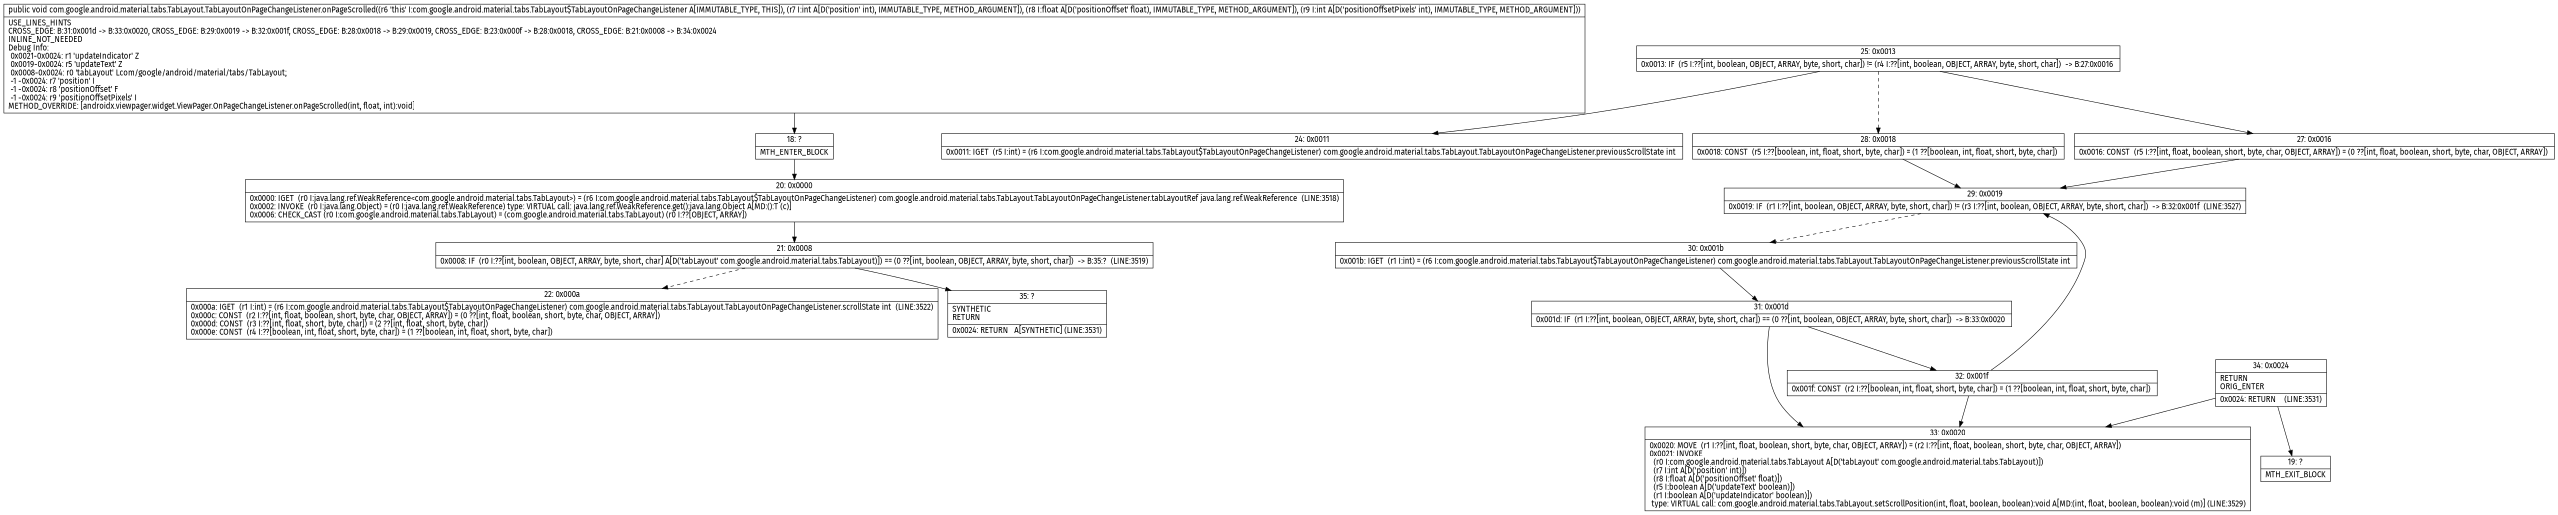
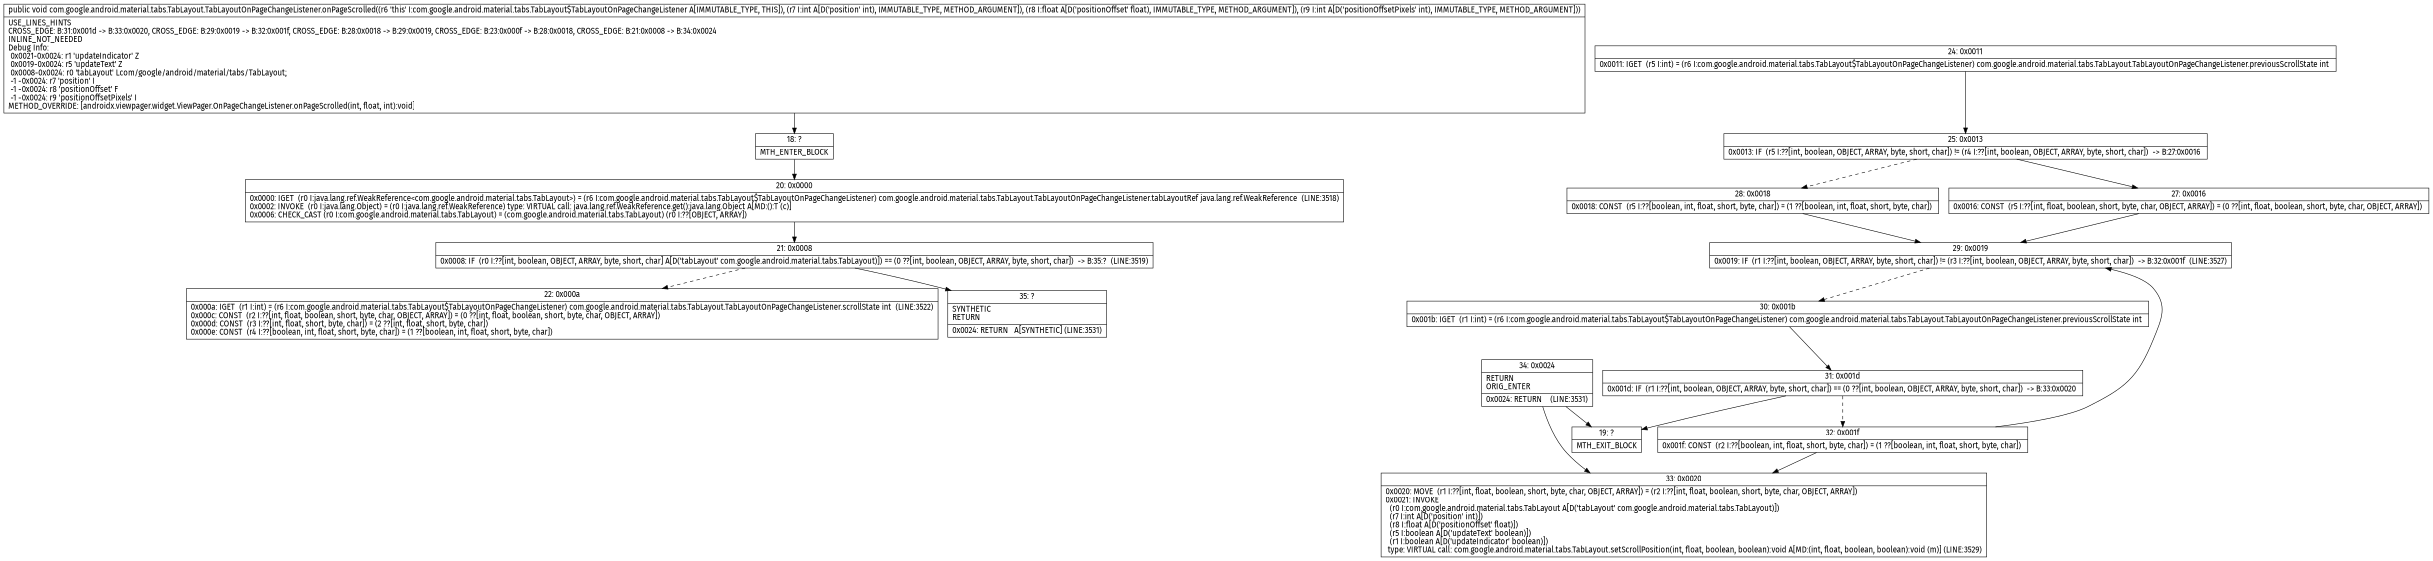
edge "25: 0x0013" -> "24: 0x0011": reversed
edge "31: 0x001d" -> "32: 0x001f": style solid -> dashed
edge "31: 0x001d" -> "33: 0x0020": now "31: 0x001d" -> "19: ?"
